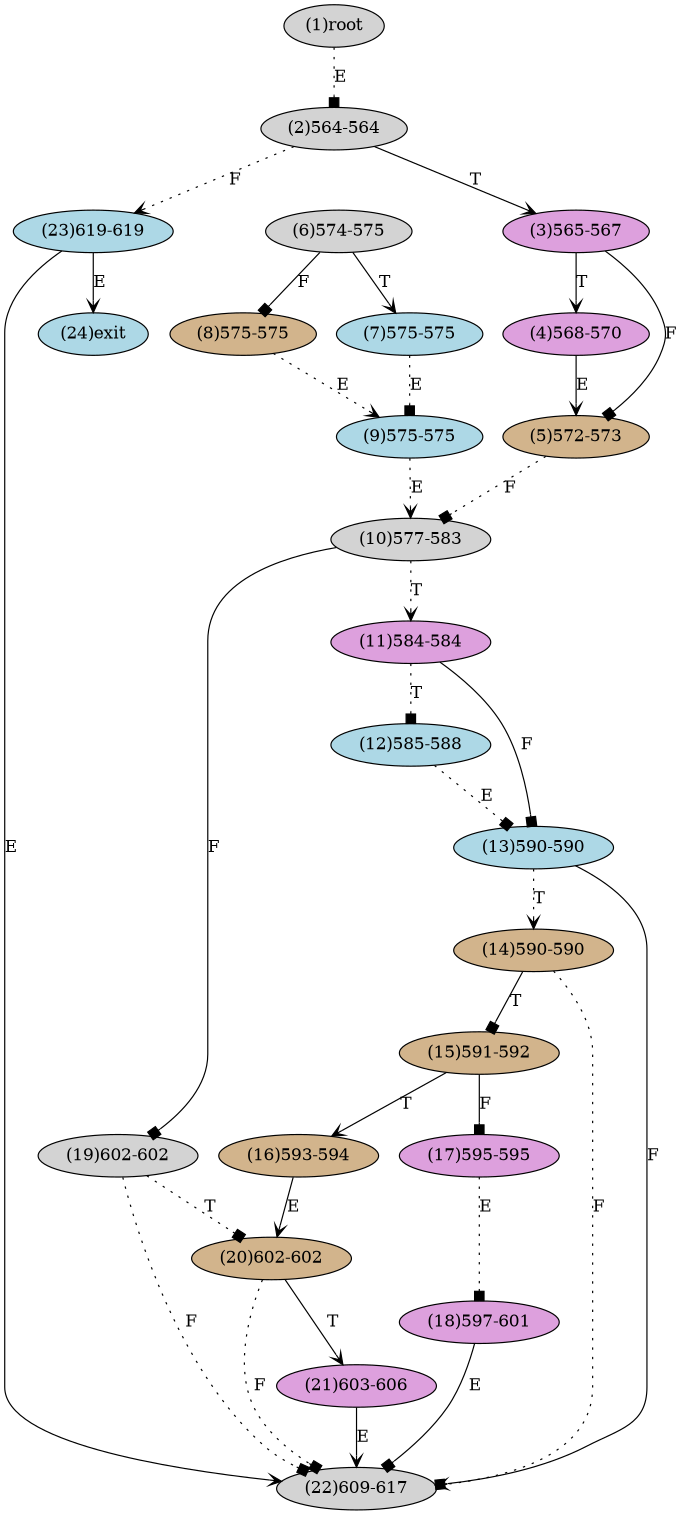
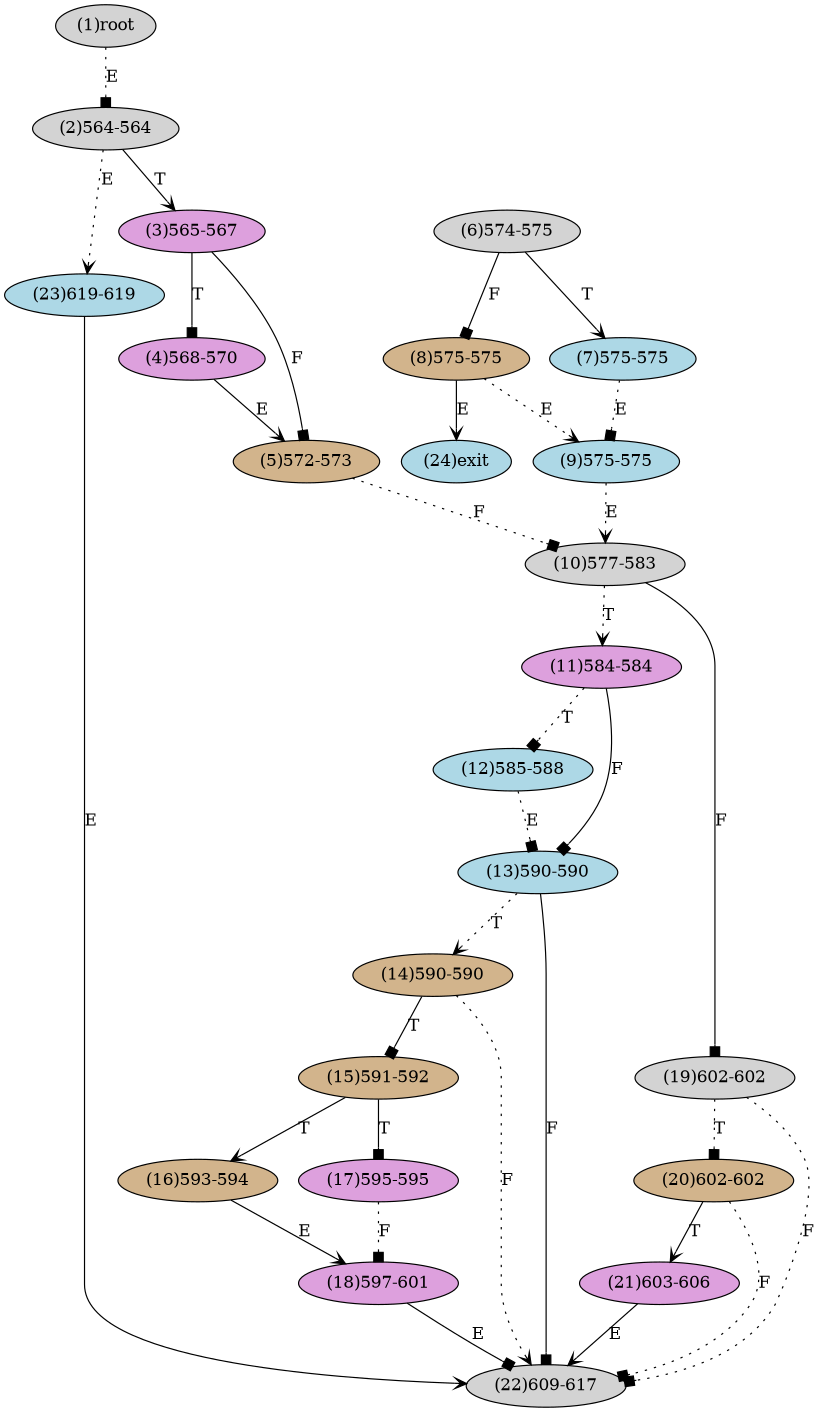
edge "(2)564-564" -> "(23)619-619": label "F" -> "E"
edge "(23)619-619" -> "(24)exit": now "(8)575-575" -> "(24)exit"
edge "(3)565-567" -> "(4)568-570": arrowhead vee -> box
edge "(15)591-592" -> "(17)595-595": label "F" -> "T"
edge "(16)593-594" -> "(20)602-602": now "(16)593-594" -> "(18)597-601"
edge "(17)595-595" -> "(18)597-601": label "E" -> "F"
